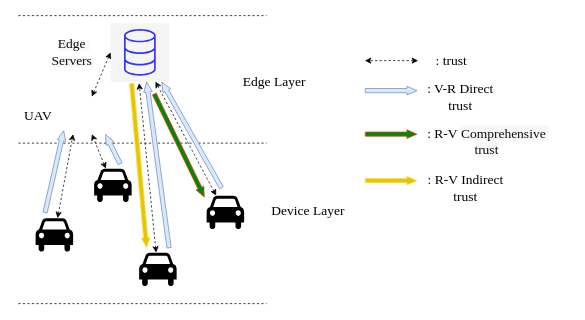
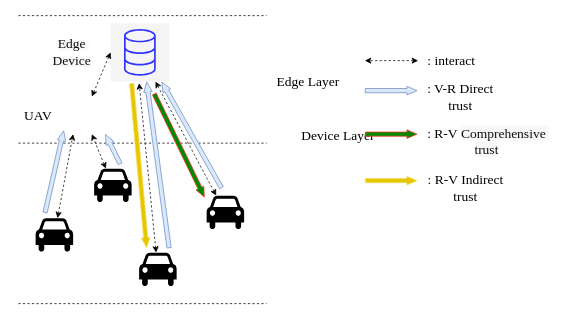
node "Edge Servers": label "Edge Servers" -> "Edge Device"
node ": trust": label ": trust" -> ": interact"
node "Edge Layer": moved (274, 81) -> (308, 81)
node "Device Layer": moved (308, 210) -> (338, 135)
